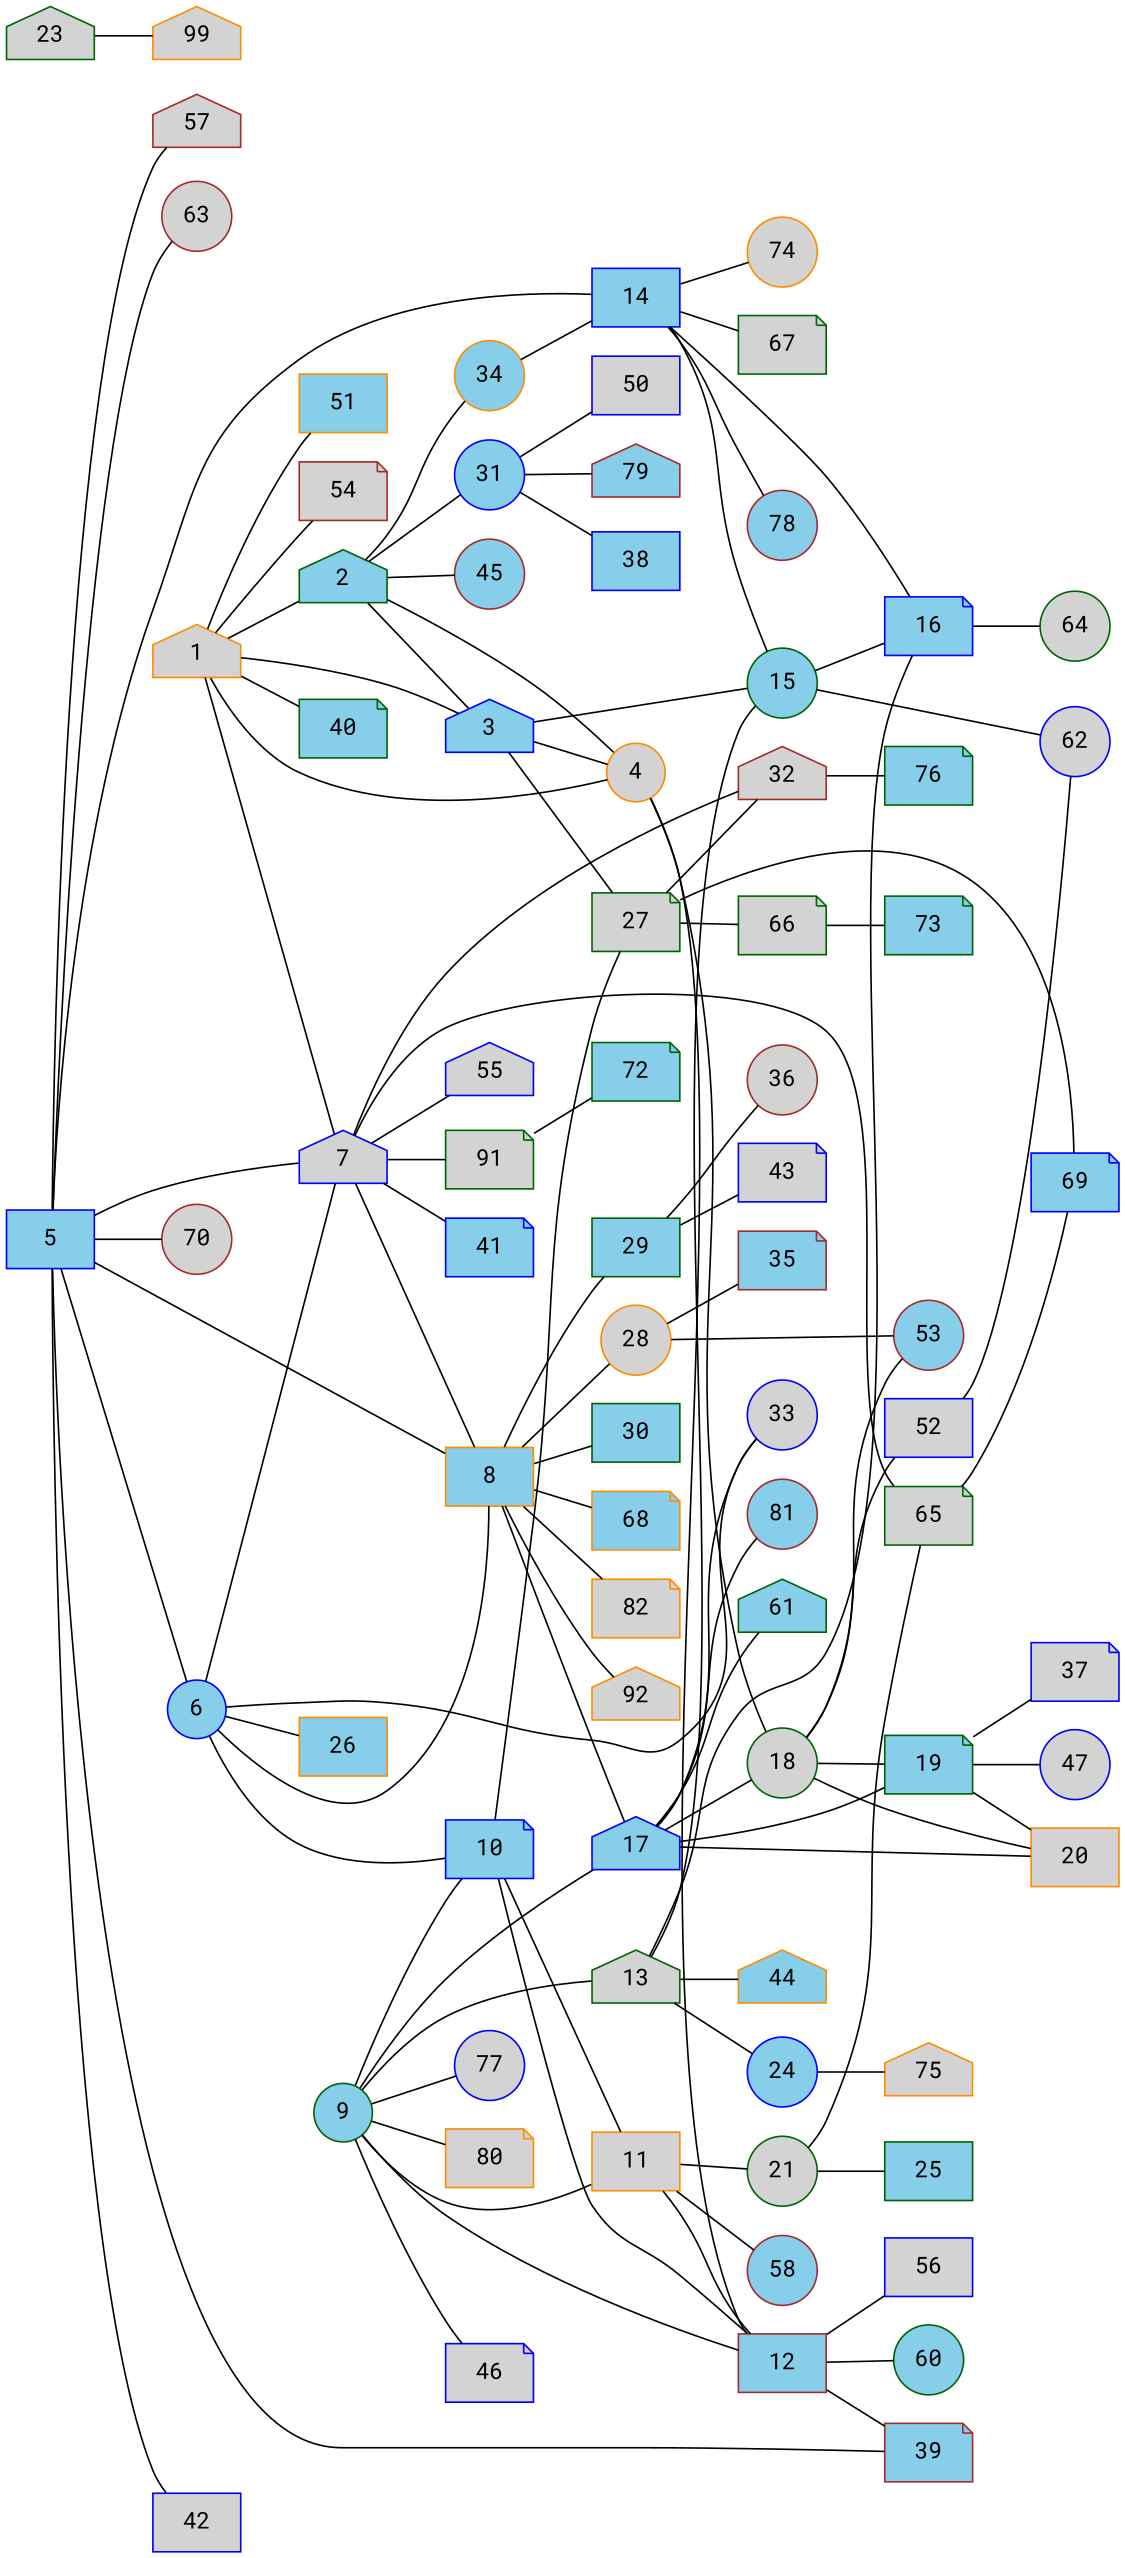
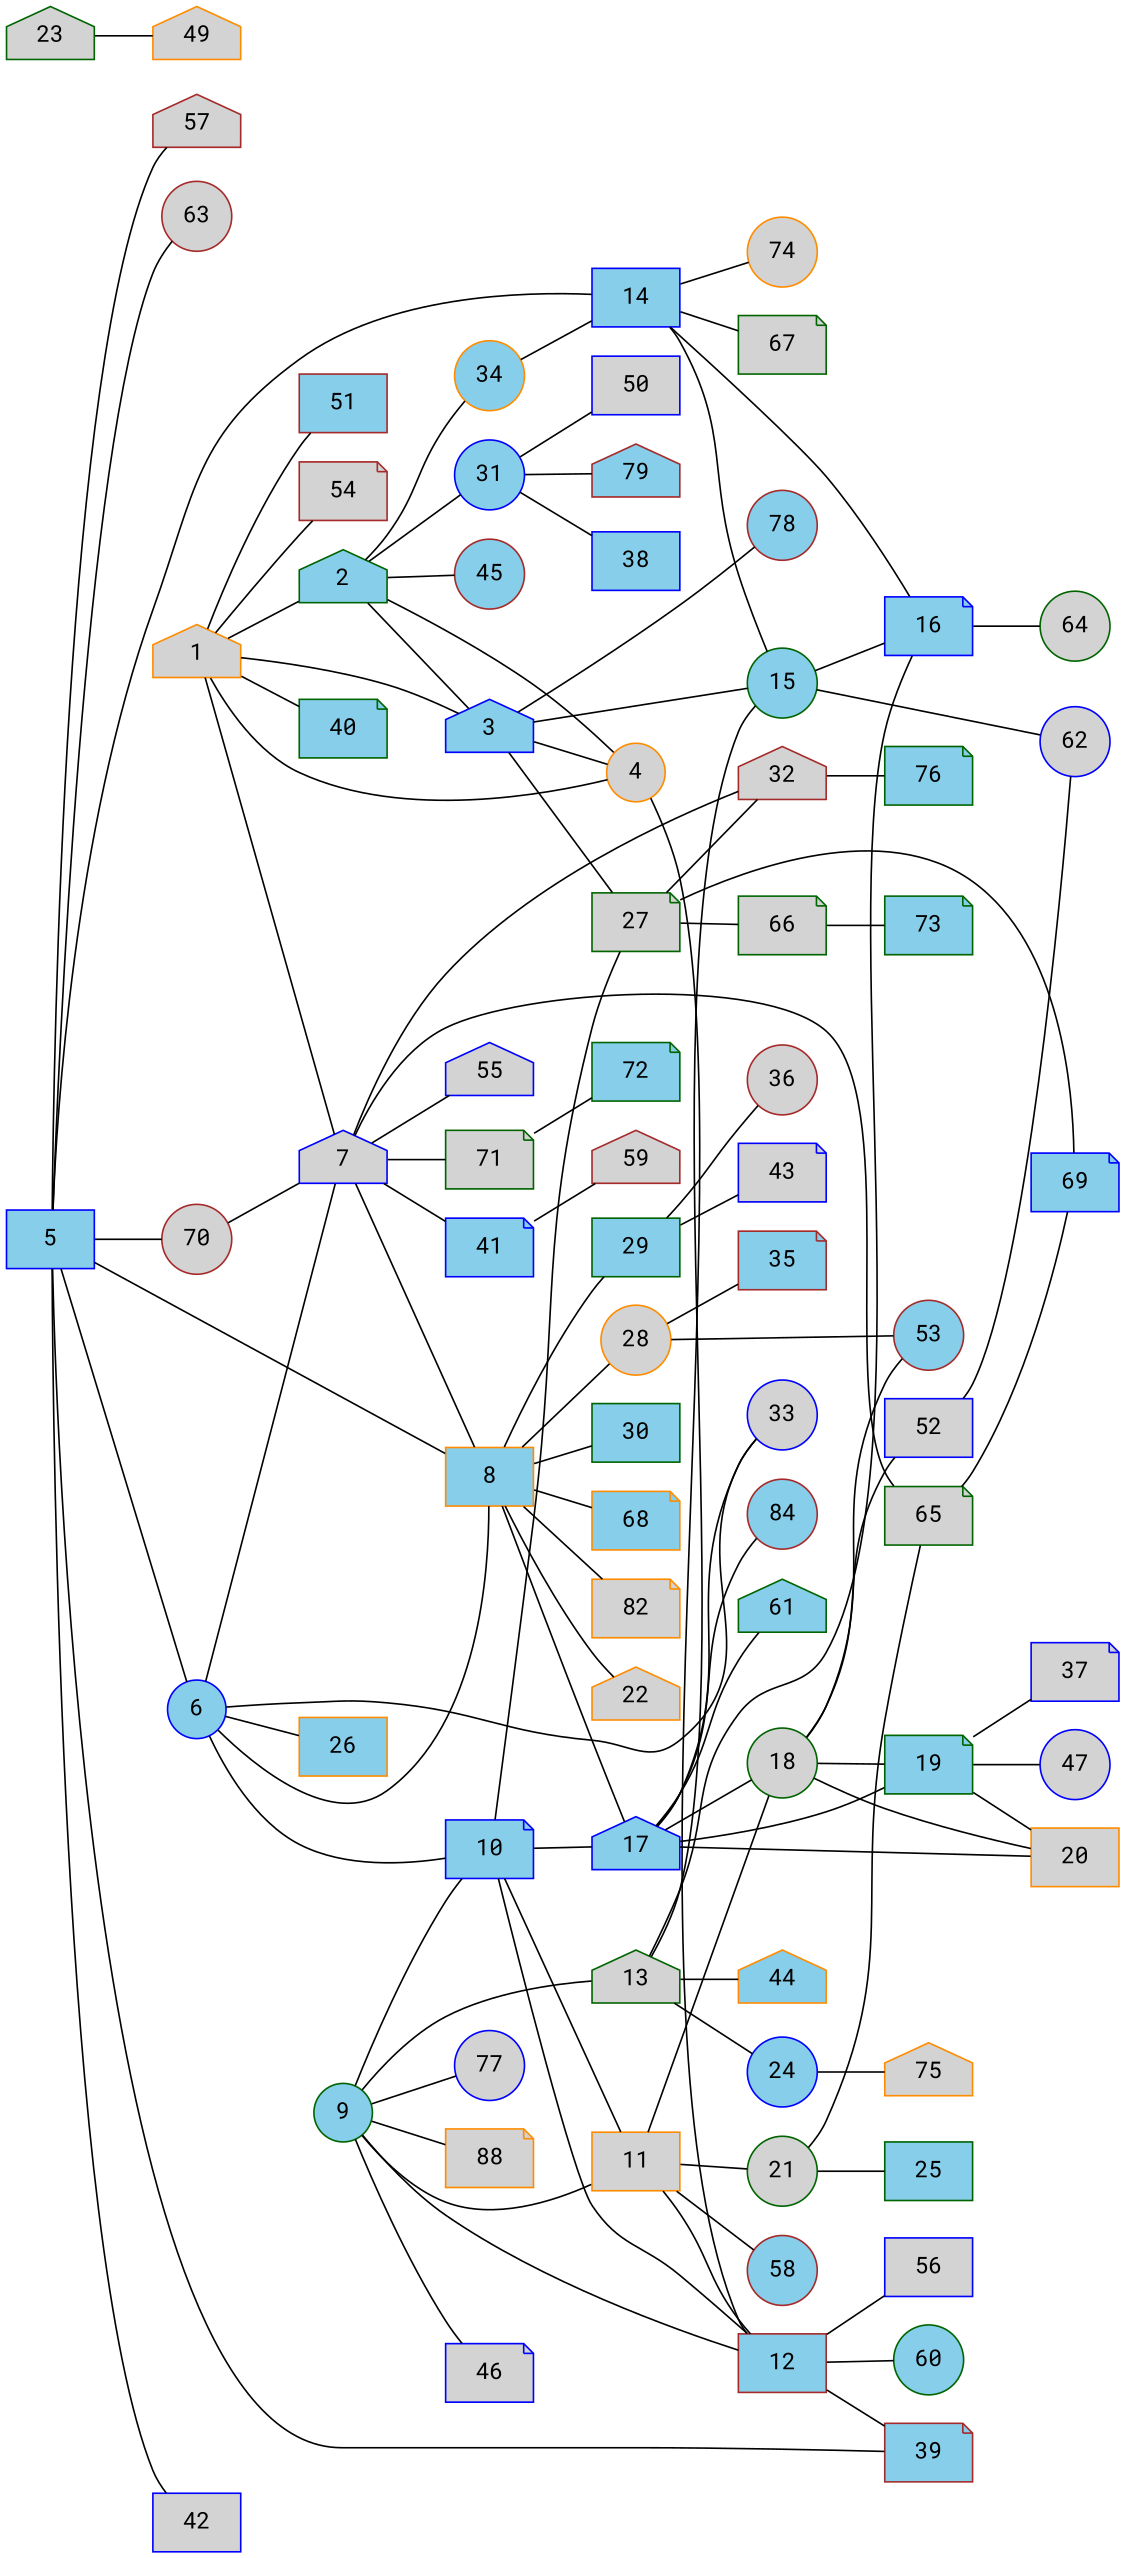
node "99": label "99" -> "49"
node "51": color darkorange -> brown
edge "14" -- "78": now "3" -- "78"
node "91": label "91" -> "71"
node "59": added
edge "7" -- "5": now "7" -- "70"
edge "4" -- "18": now "11" -- "18"
node "81": label "81" -> "84"
node "92": label "92" -> "22"
edge "17" -- "9": now "17" -- "10"
node "80": label "80" -> "88"
